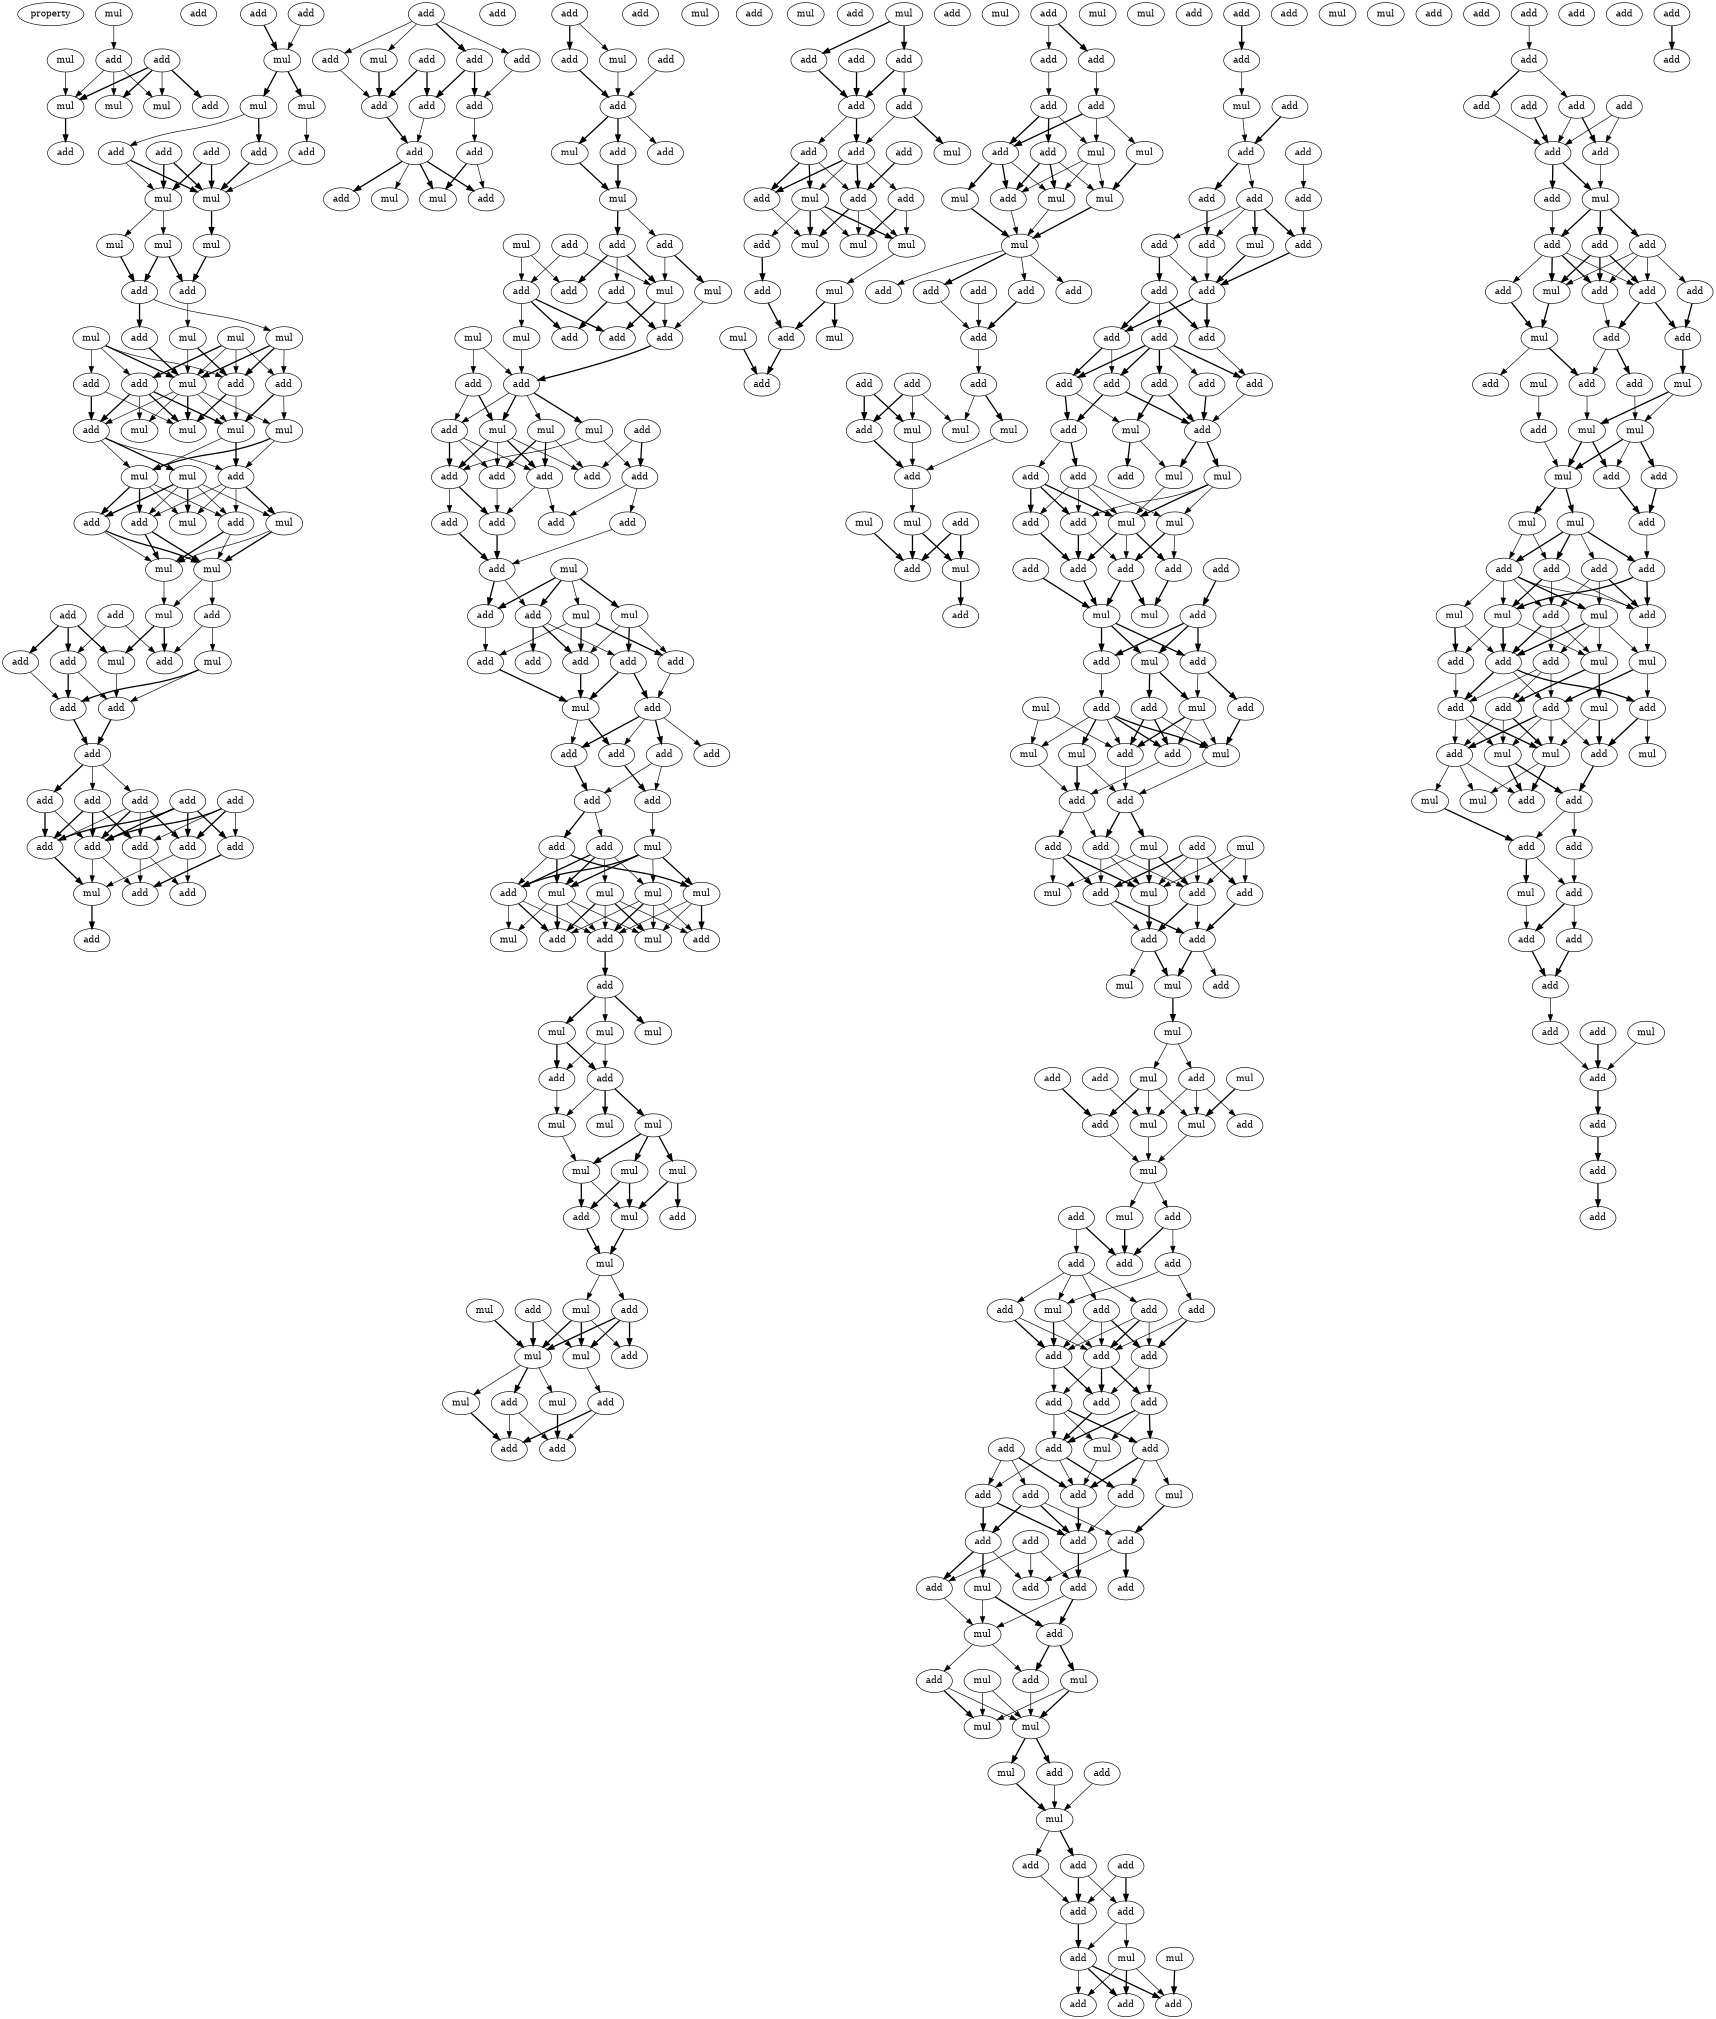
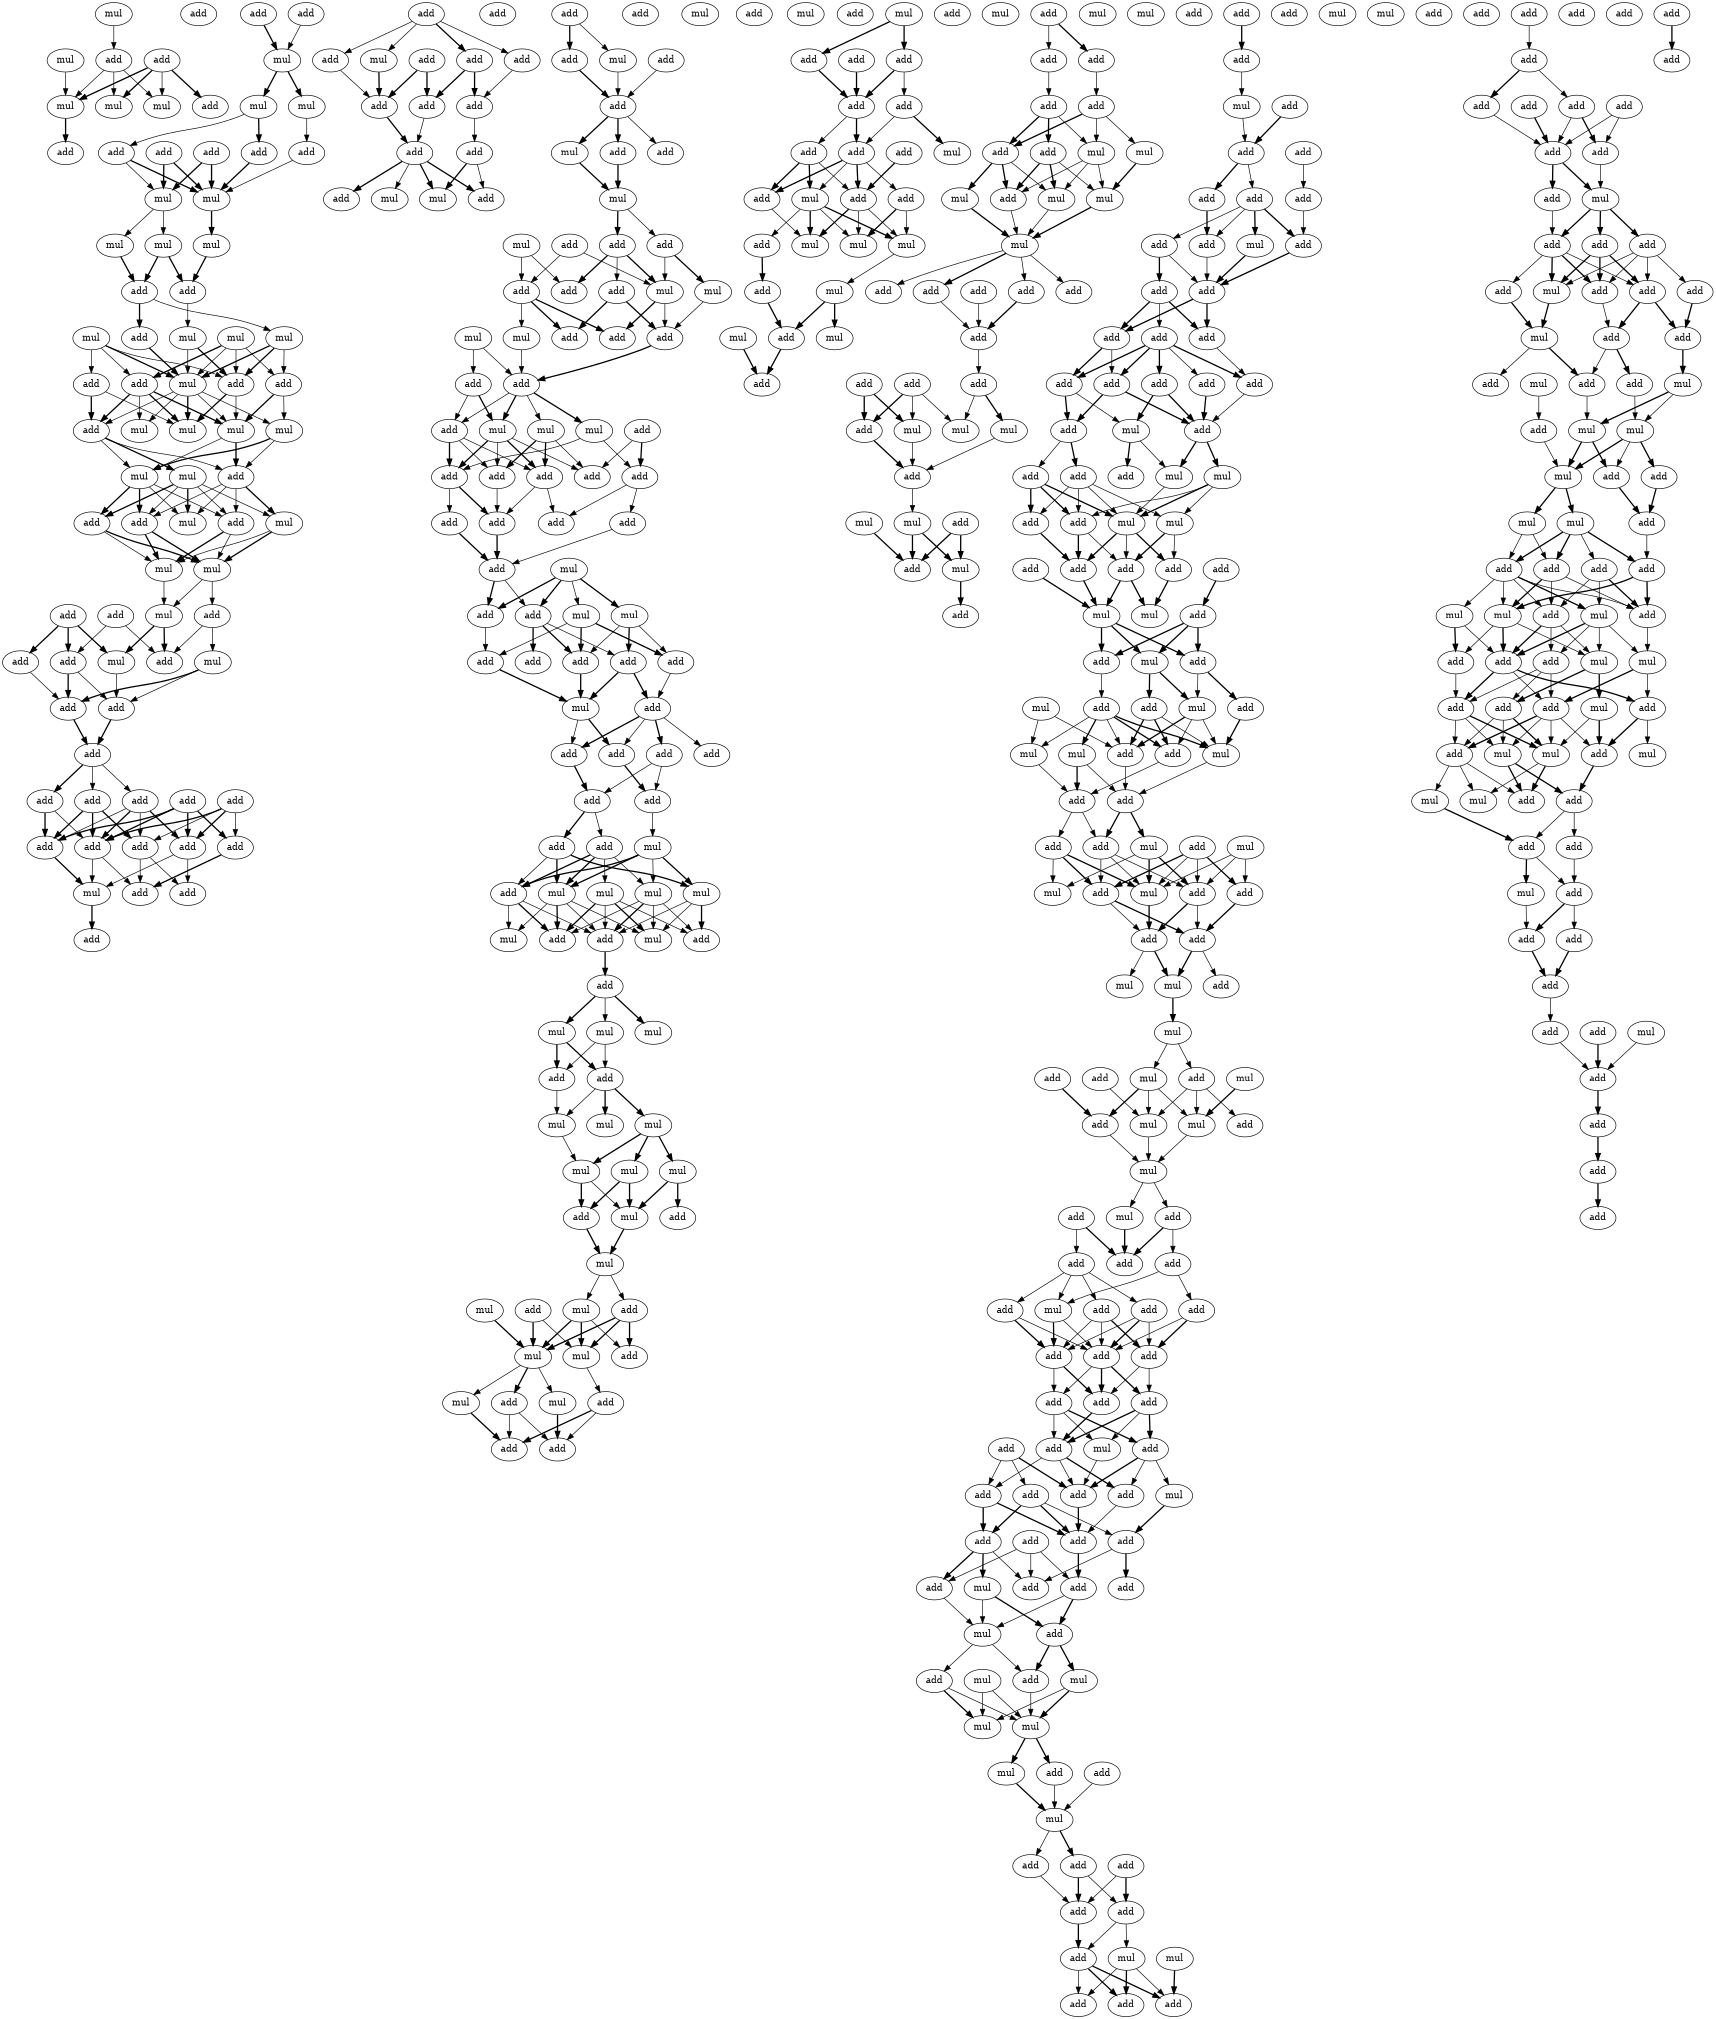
node "property": removed
